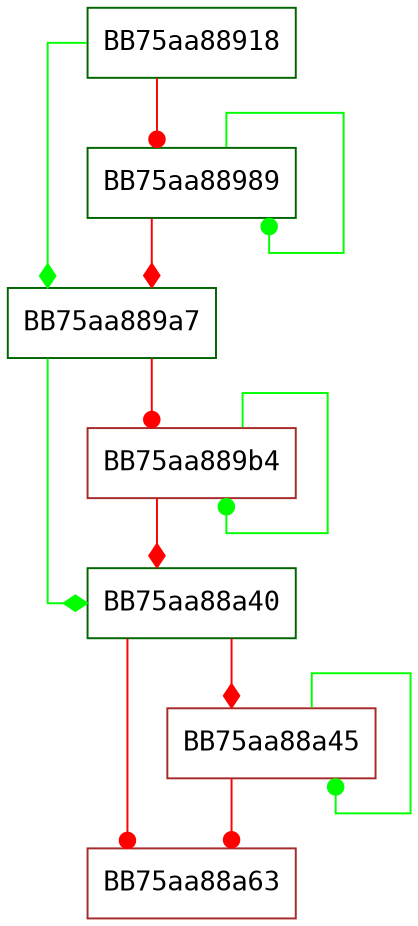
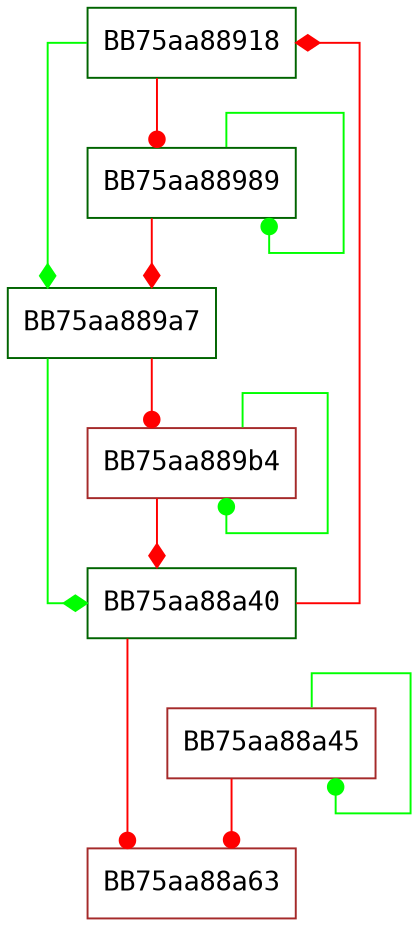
edge "BB75aa88a40" -> "BB75aa88a45": now "BB75aa88a40" -> "BB75aa88918"
